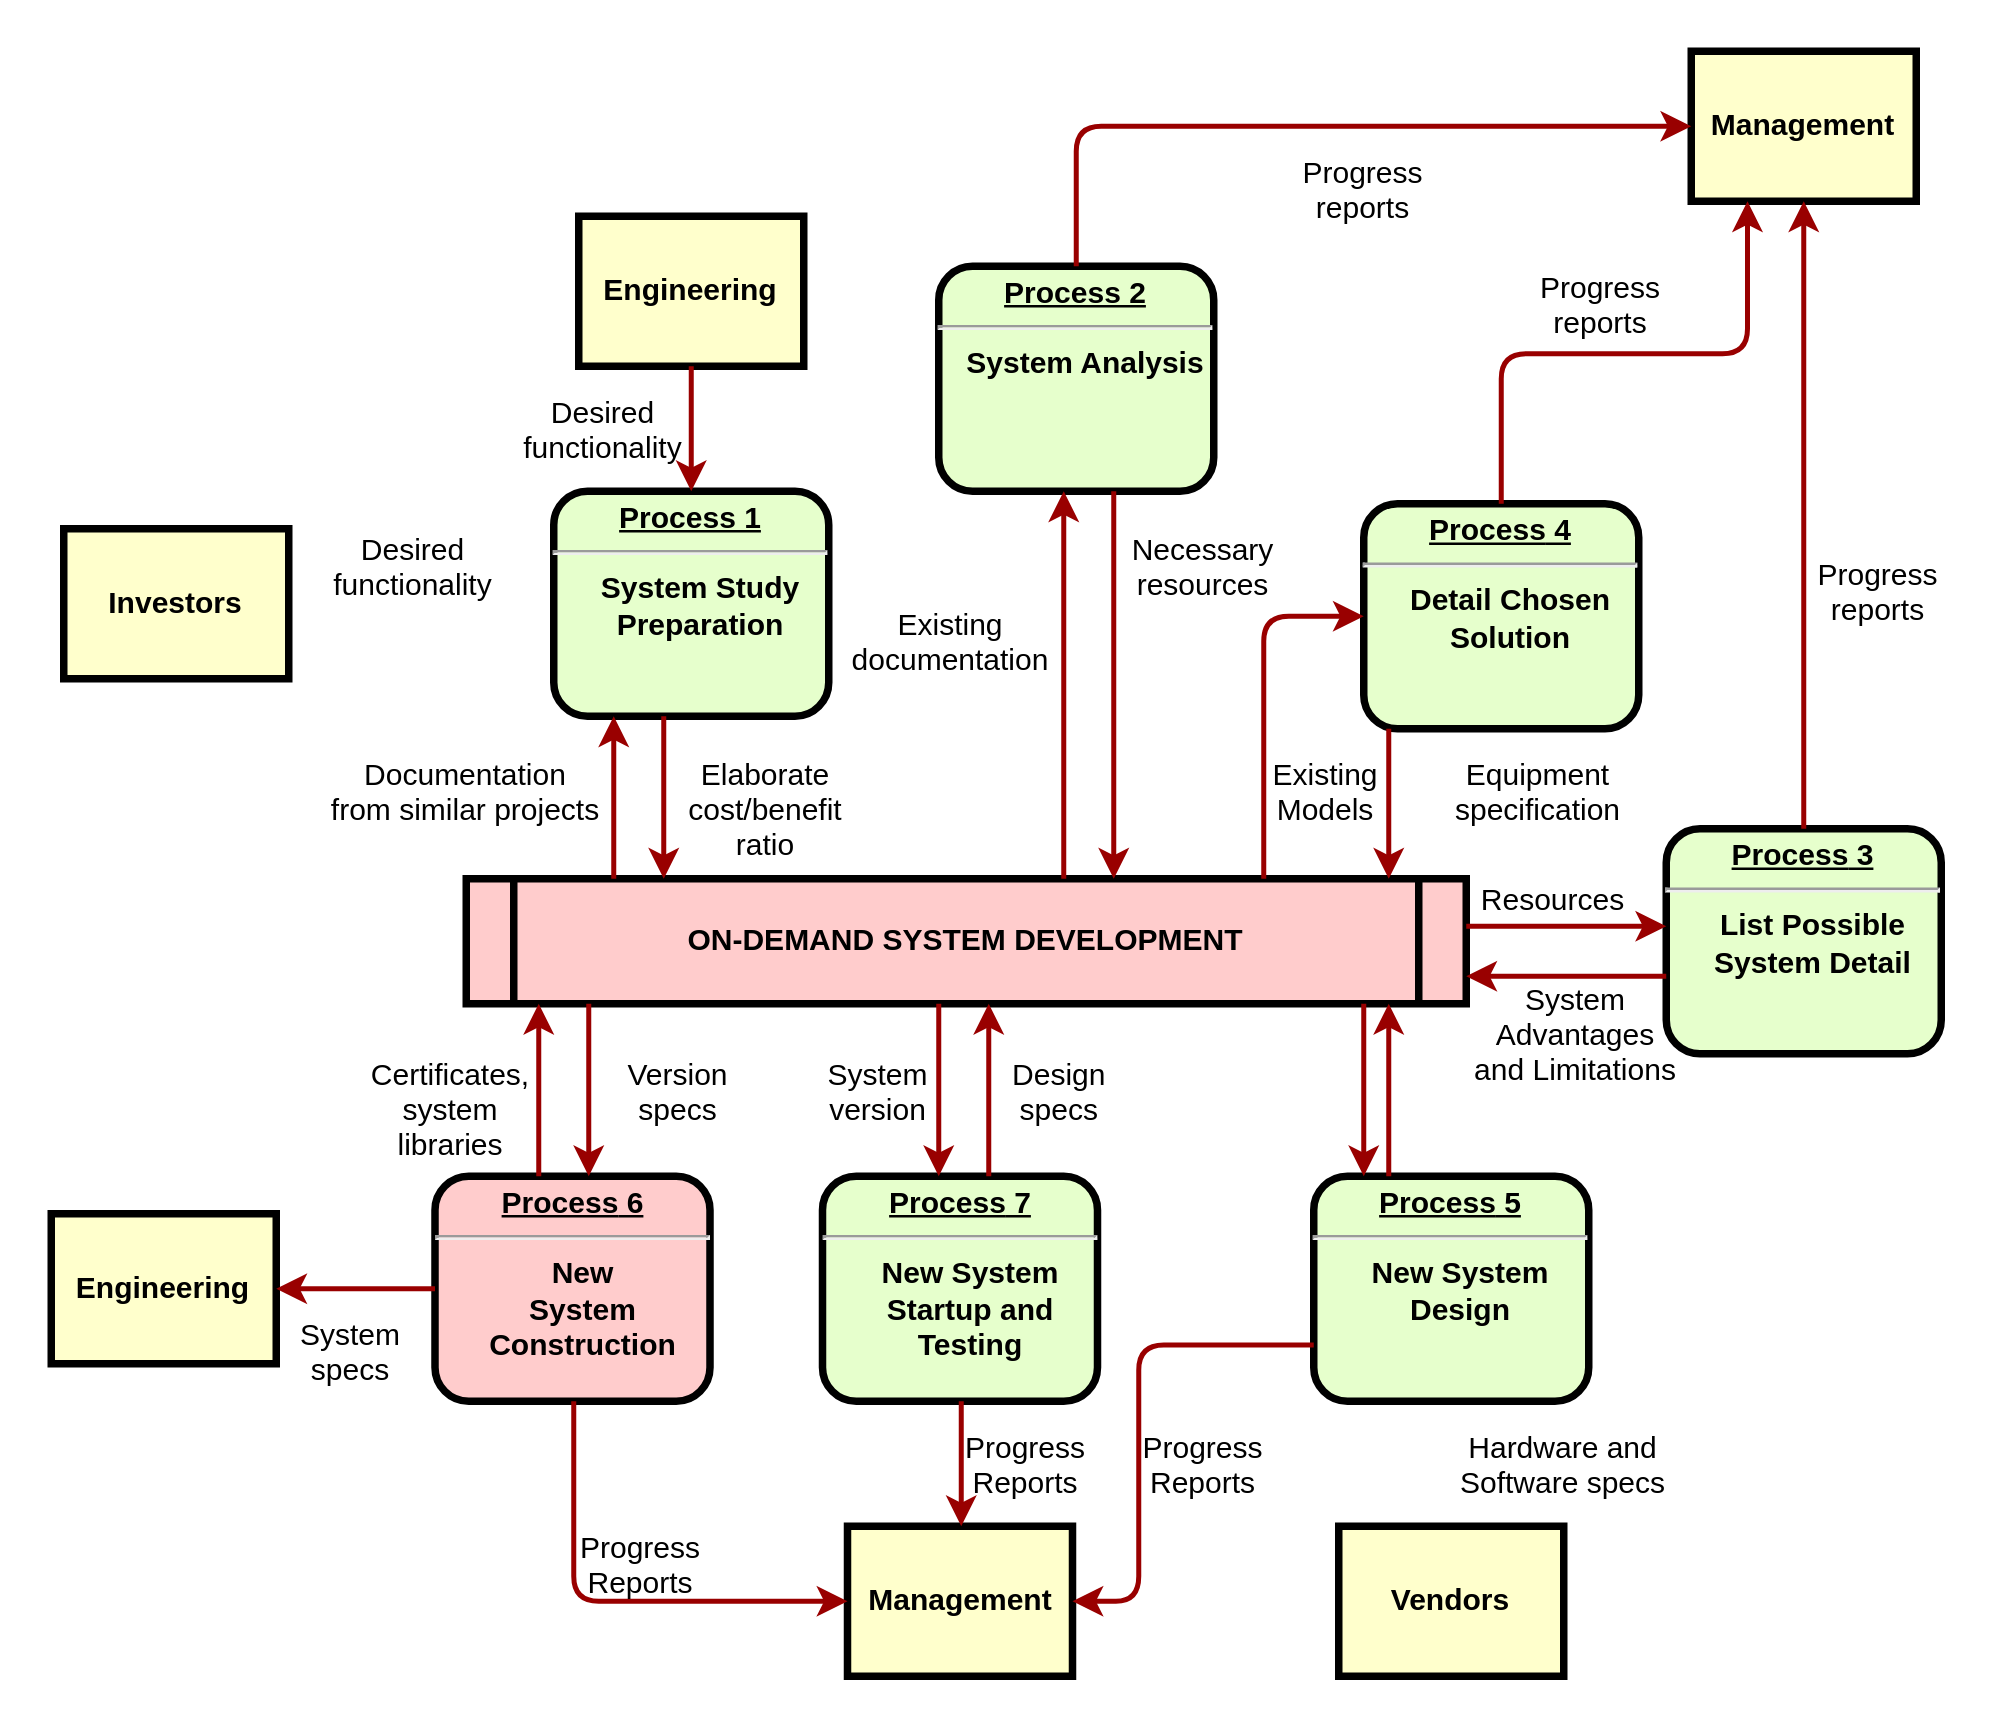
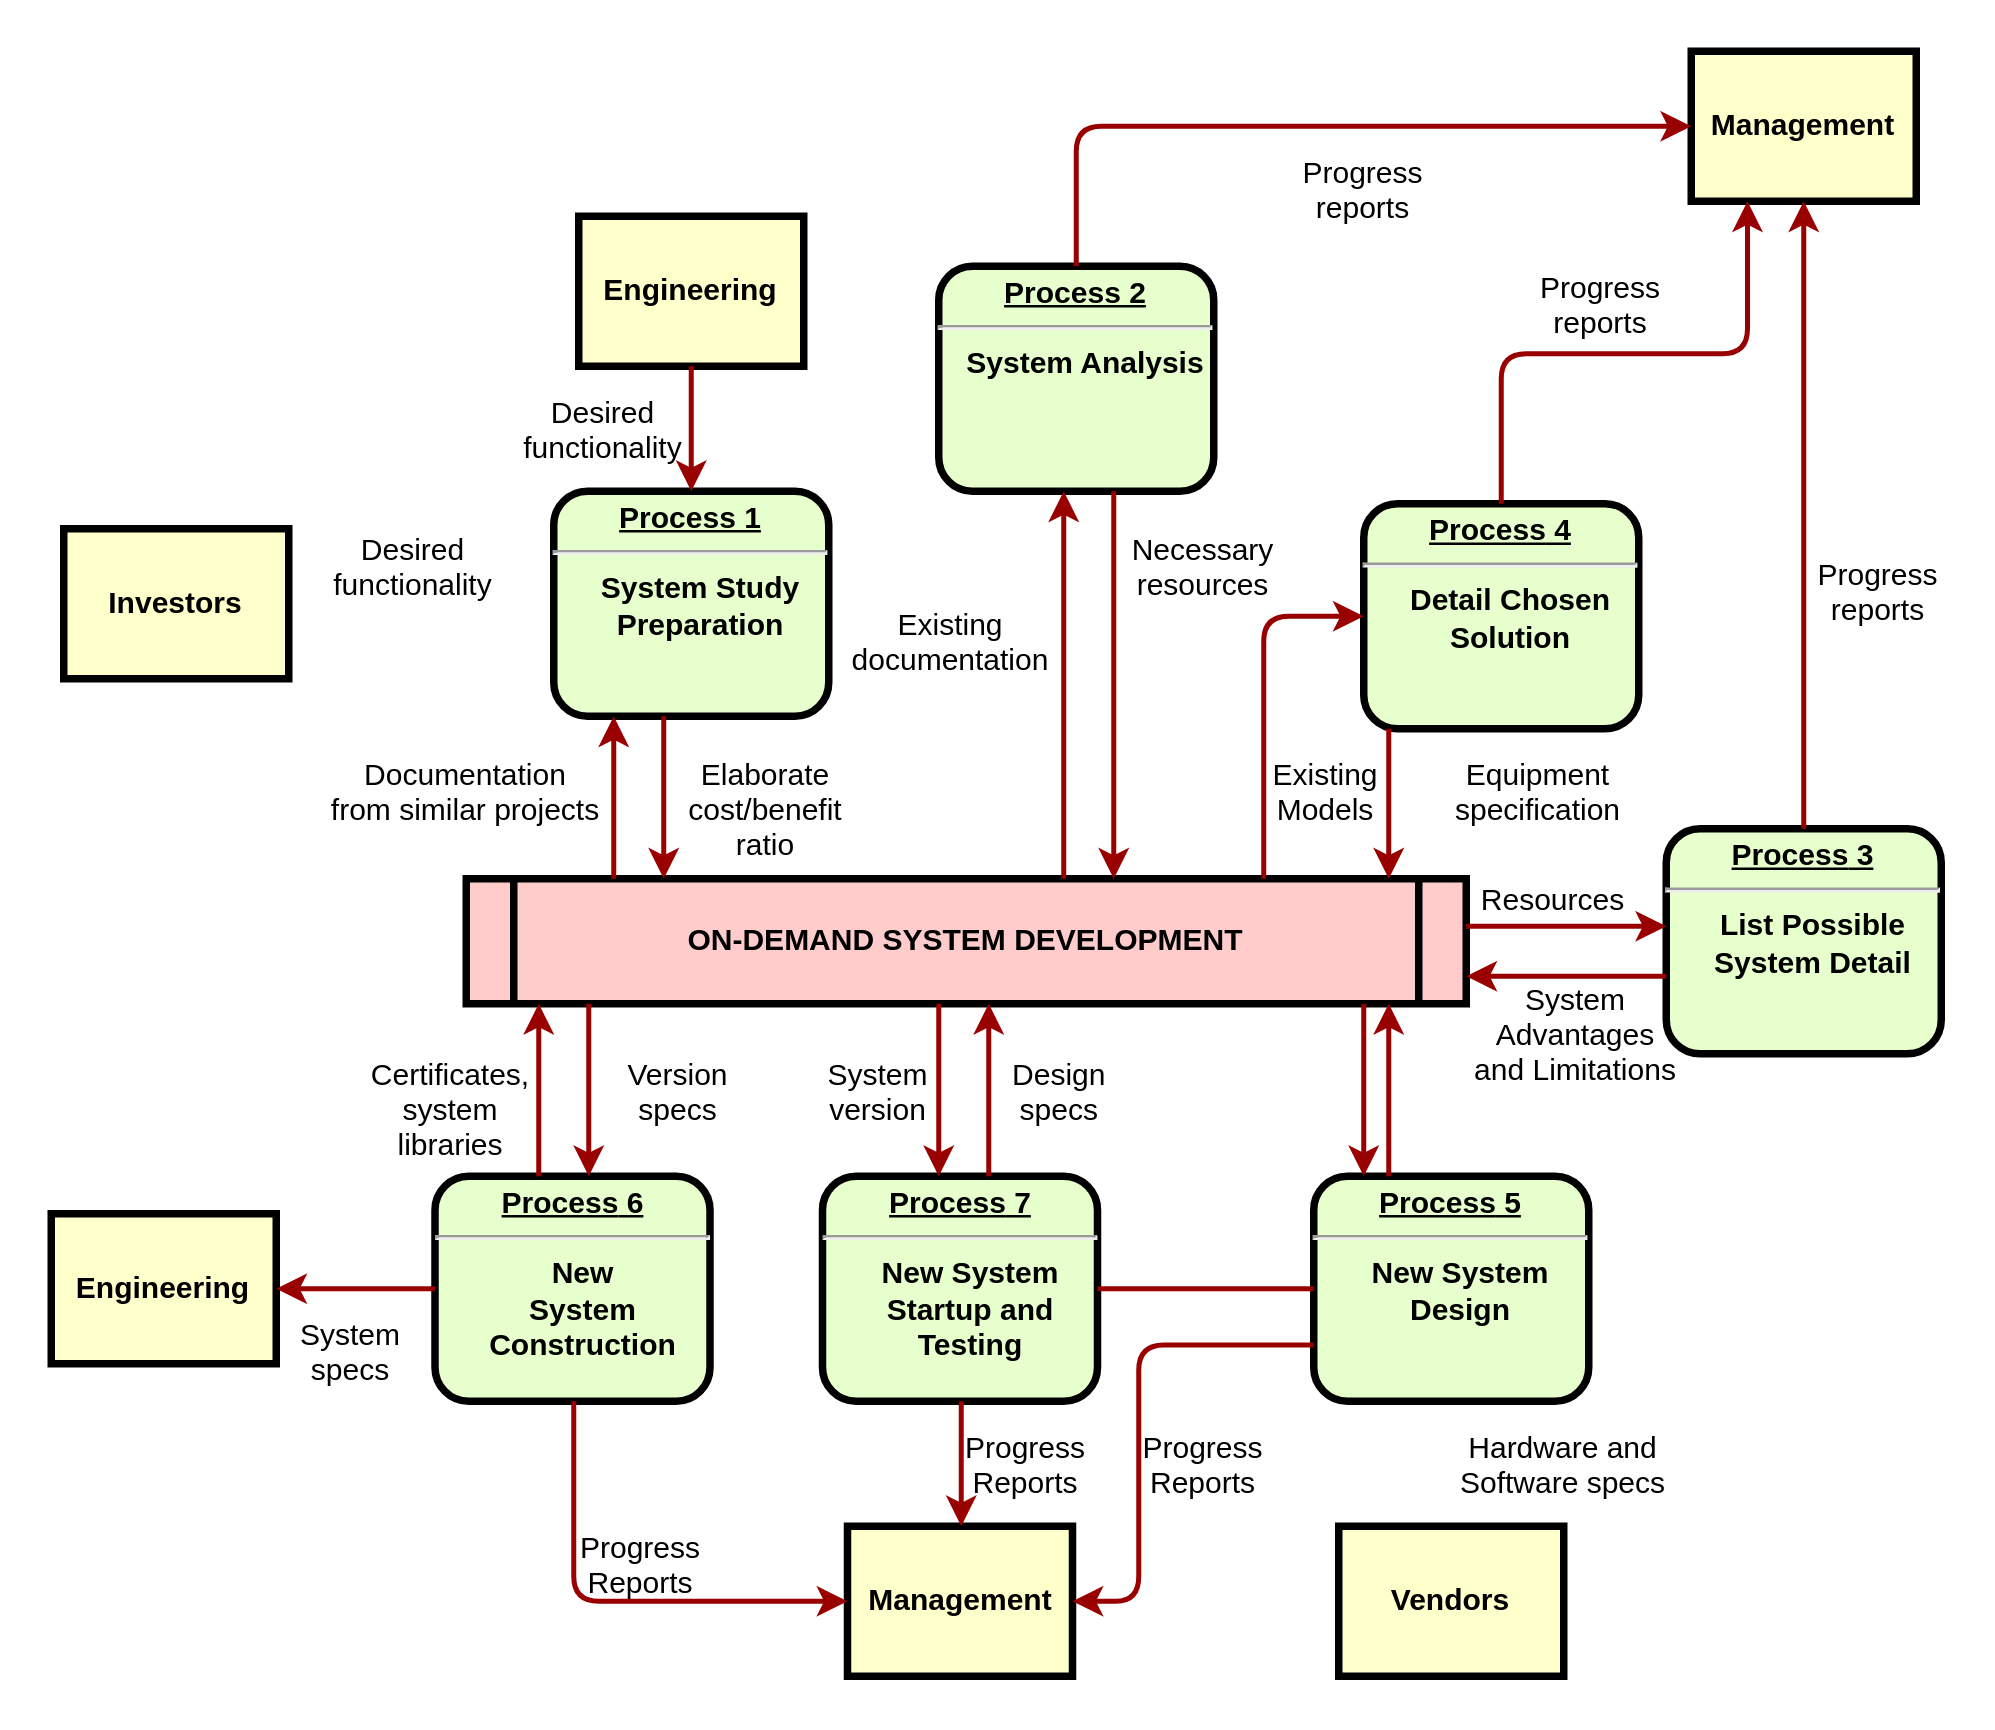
node "Process 6 New System Construction": fillcolor #ffcccc -> #e6ffcc
edge "Process 7 New System Startup and Testing" -- "Process 5 New System Design": added
